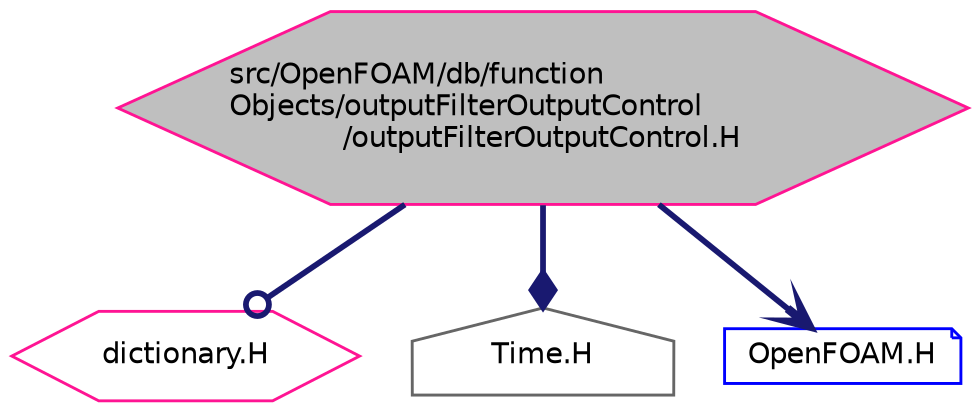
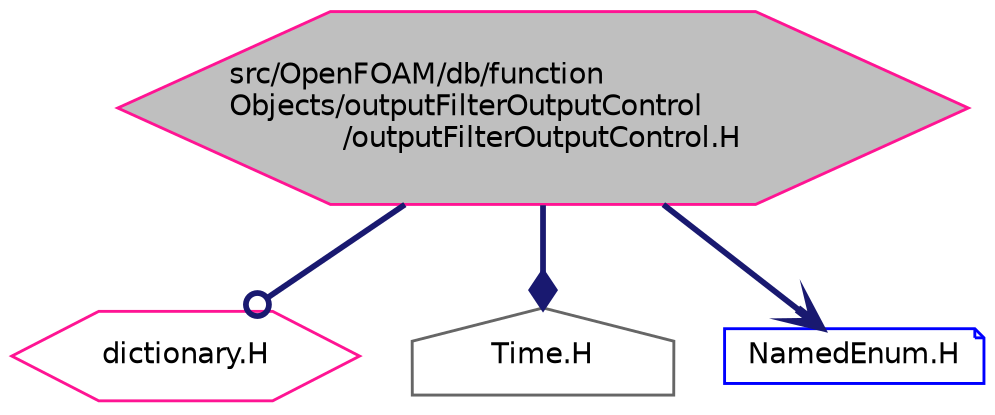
node "OpenFOAM.H": label "OpenFOAM.H" -> "NamedEnum.H"
